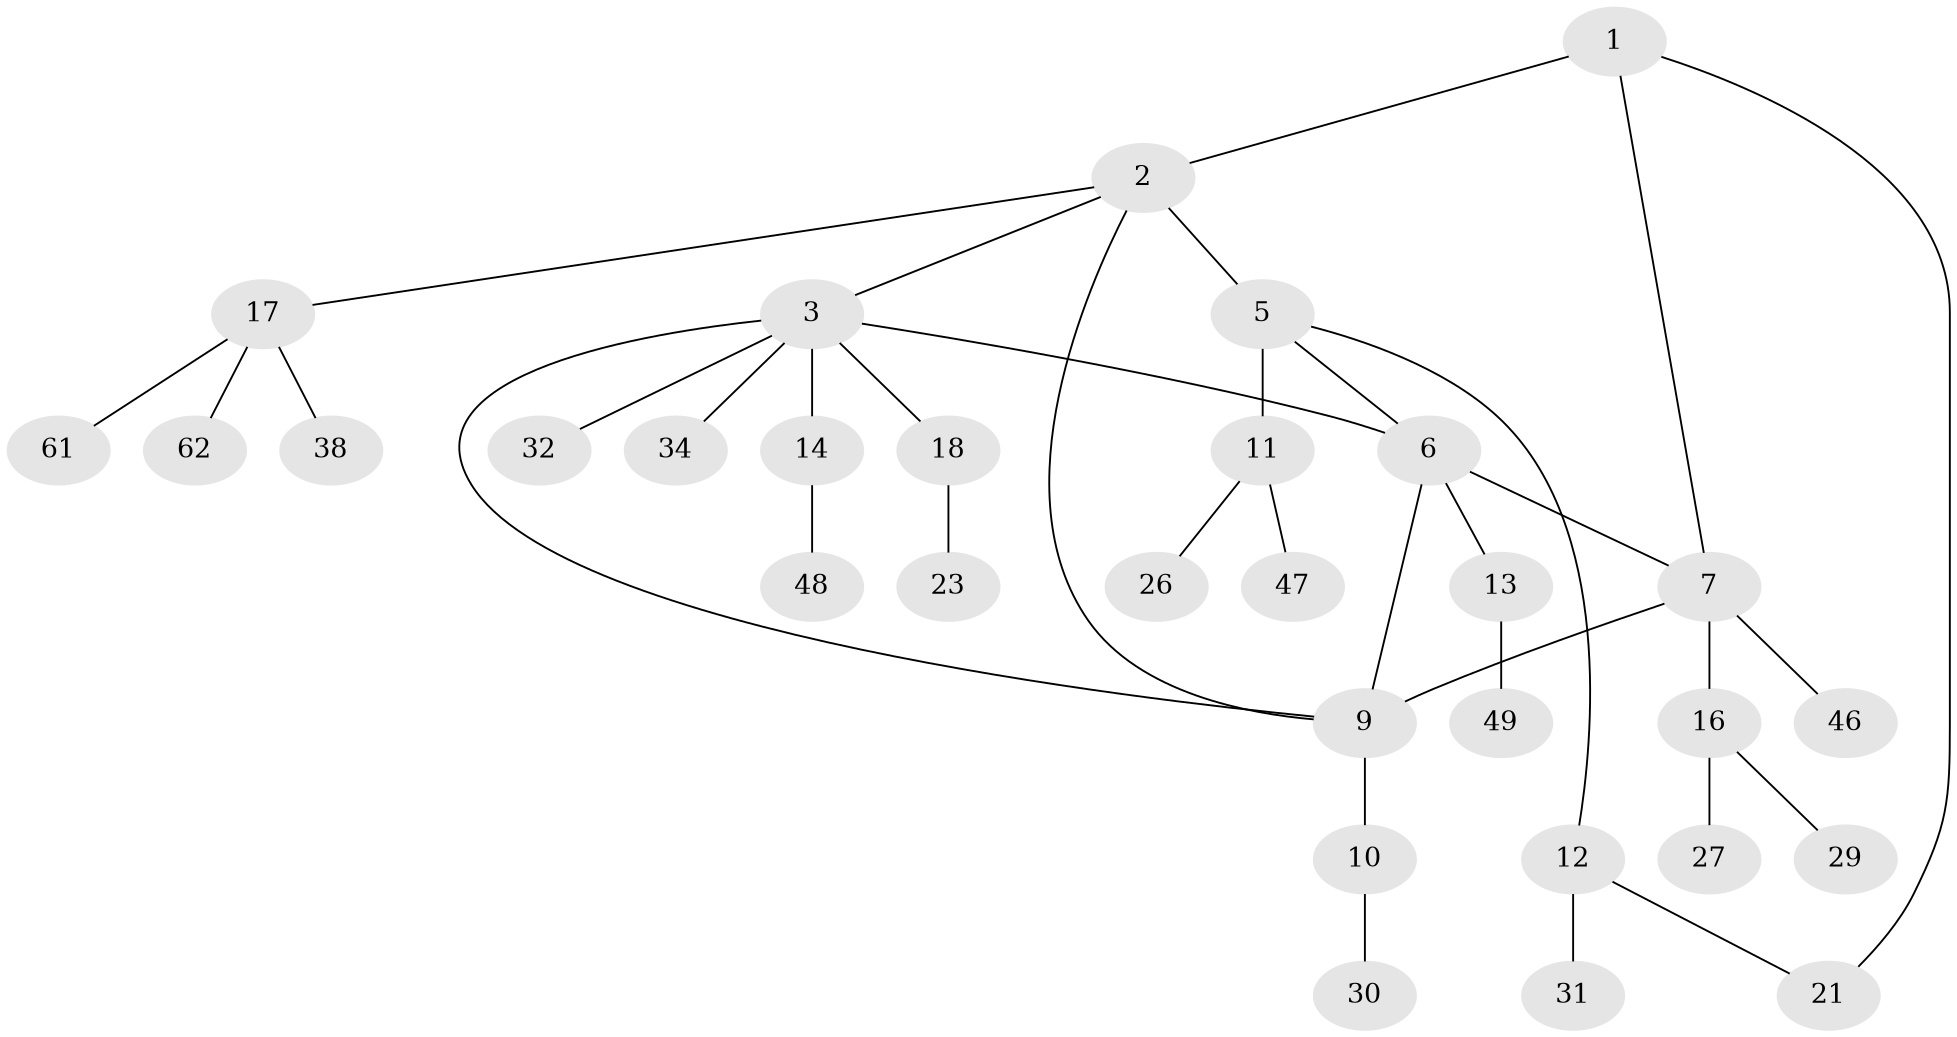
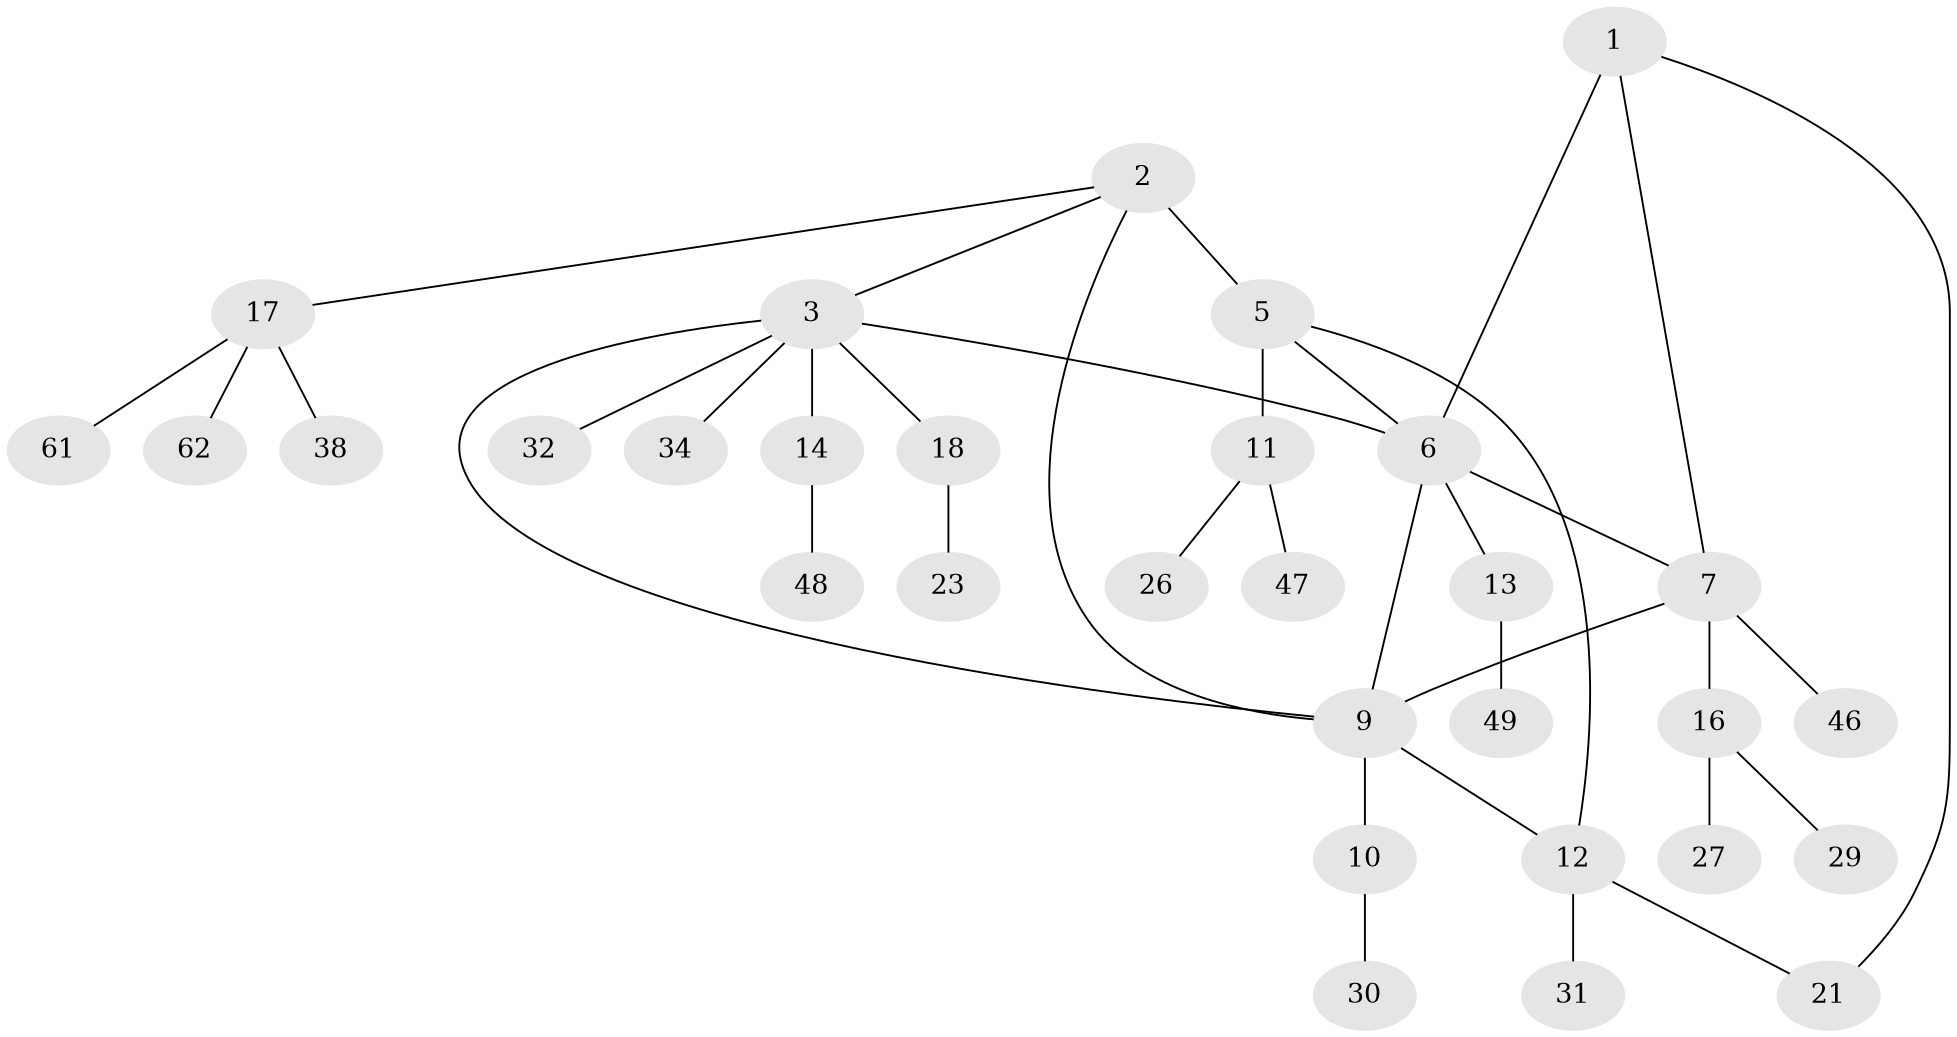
edge "1" -- "2": now "1" -- "6"
edge "9" -- "12": added
